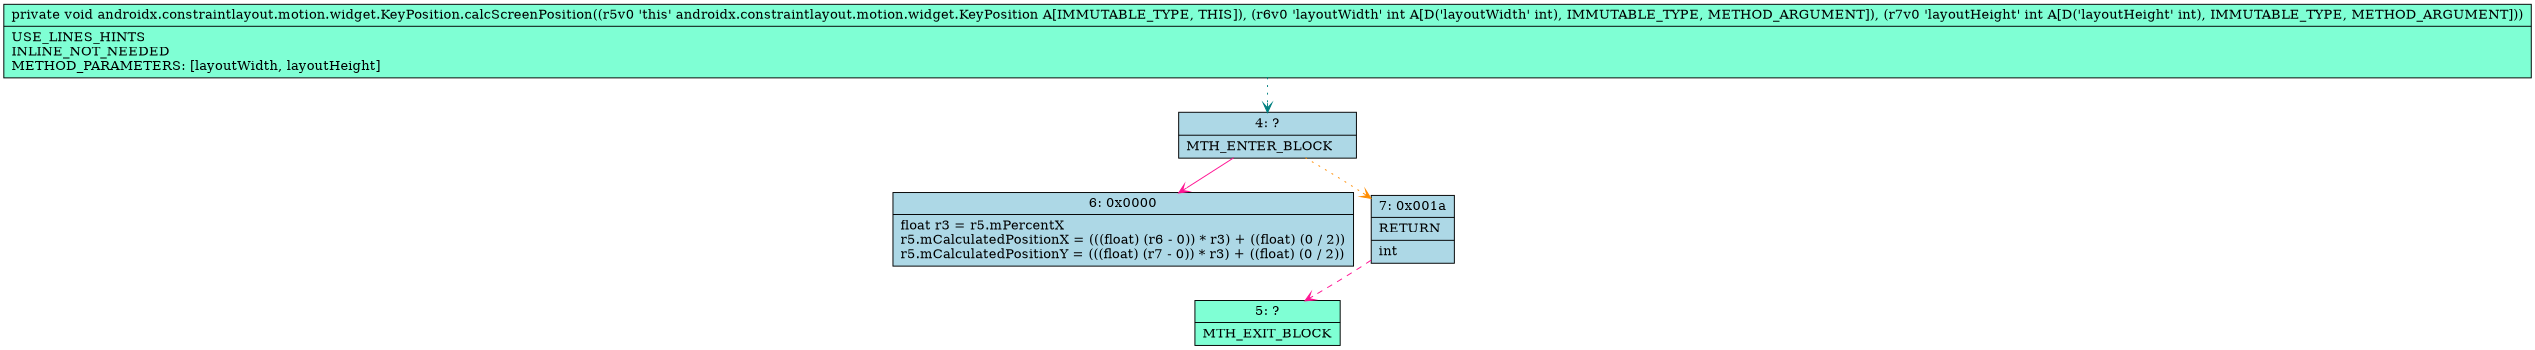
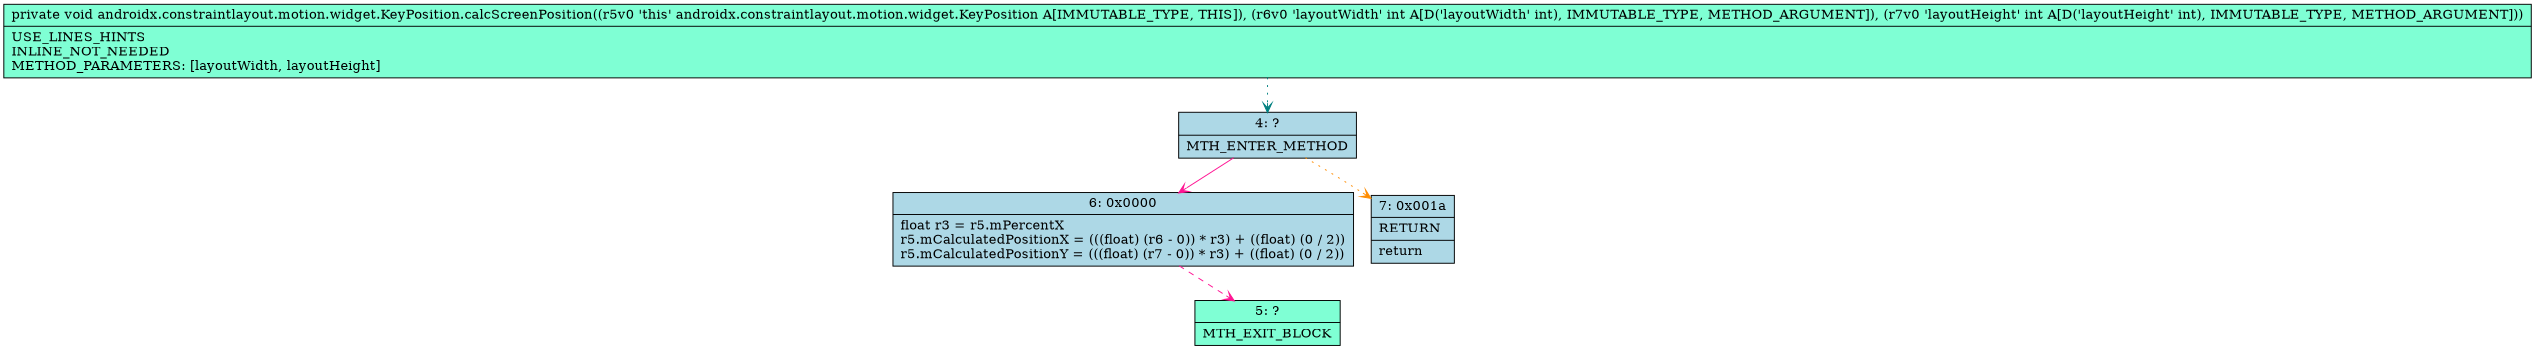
node "4: ?": text "MTH_ENTER_BLOCK" -> "MTH_ENTER_METHOD"
node "7: 0x001a": text "int" -> "return"
edge "7: 0x001a" -> "5: ?": now "6: 0x0000" -> "5: ?"
